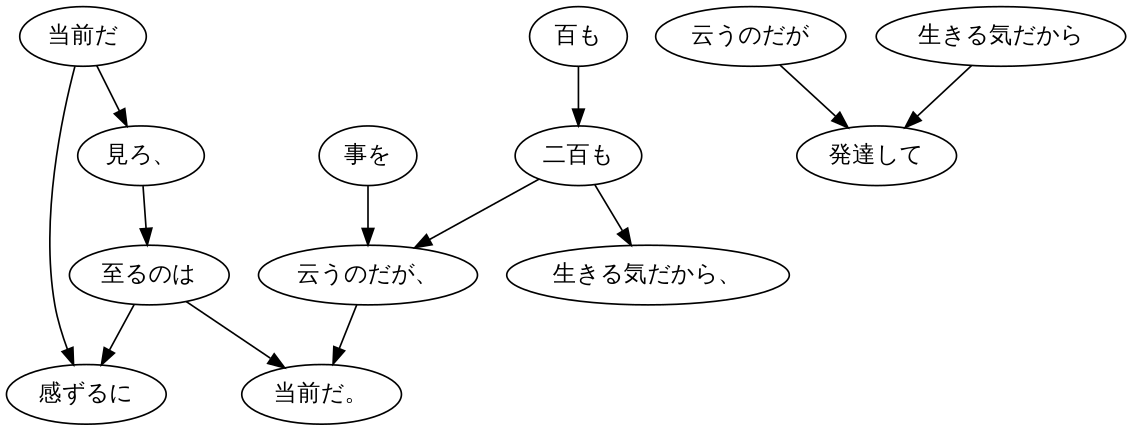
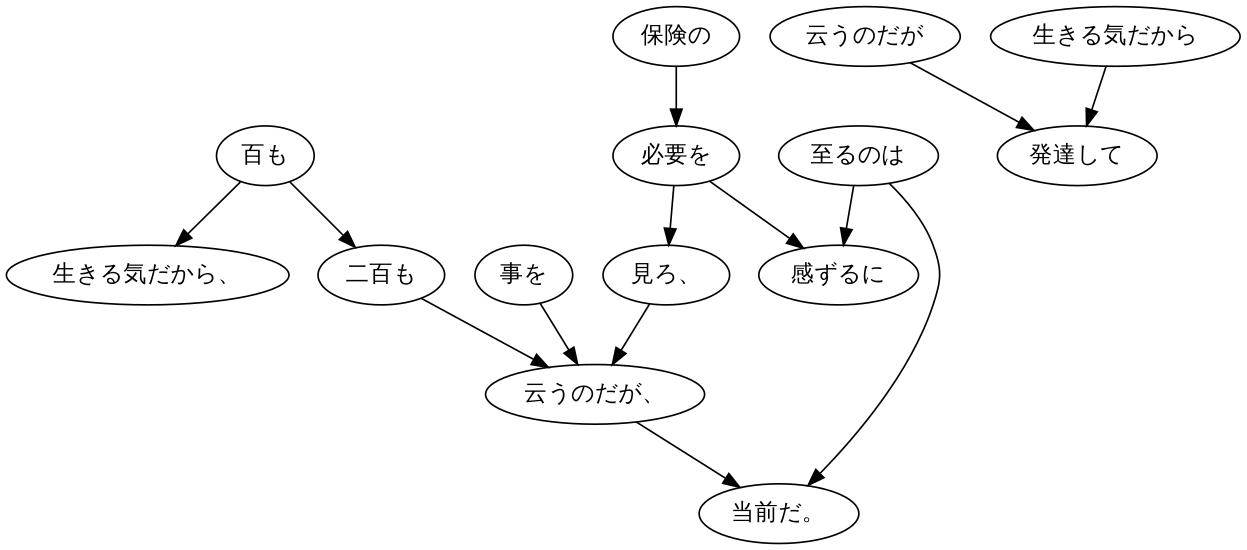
node "当前だ": label "当前だ" -> "必要を"
node "保険の": added
edge "見ろ、" -> "至るのは": now "見ろ、" -> "云うのだが、"
edge "二百も" -> "生きる気だから、": now "百も" -> "生きる気だから、"
